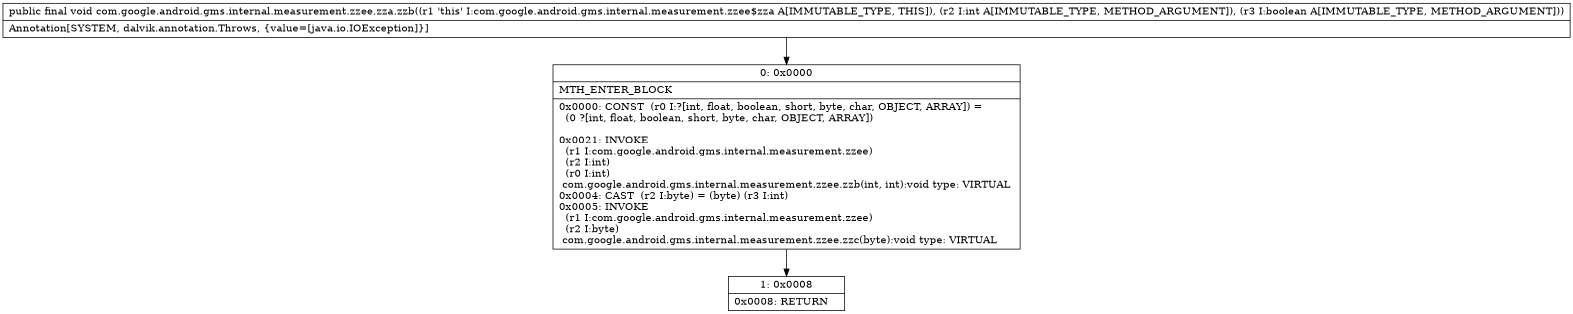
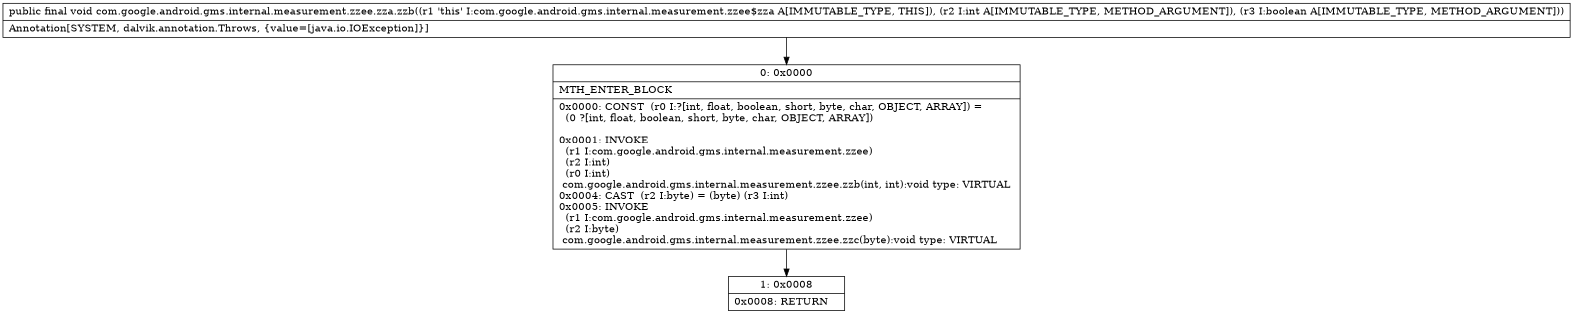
node "0: 0x0000": text "0x0021: INVOKE" -> "0x0001: INVOKE"
